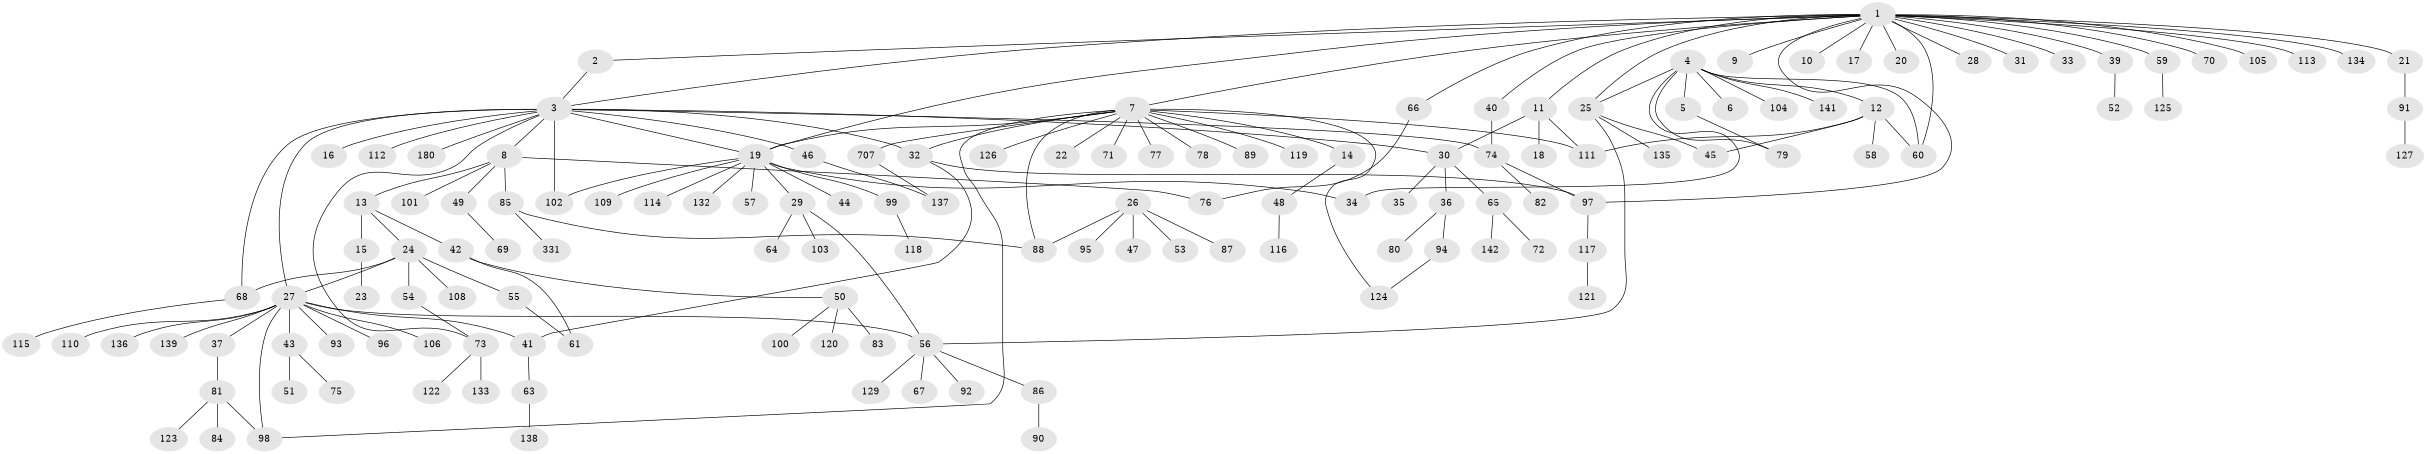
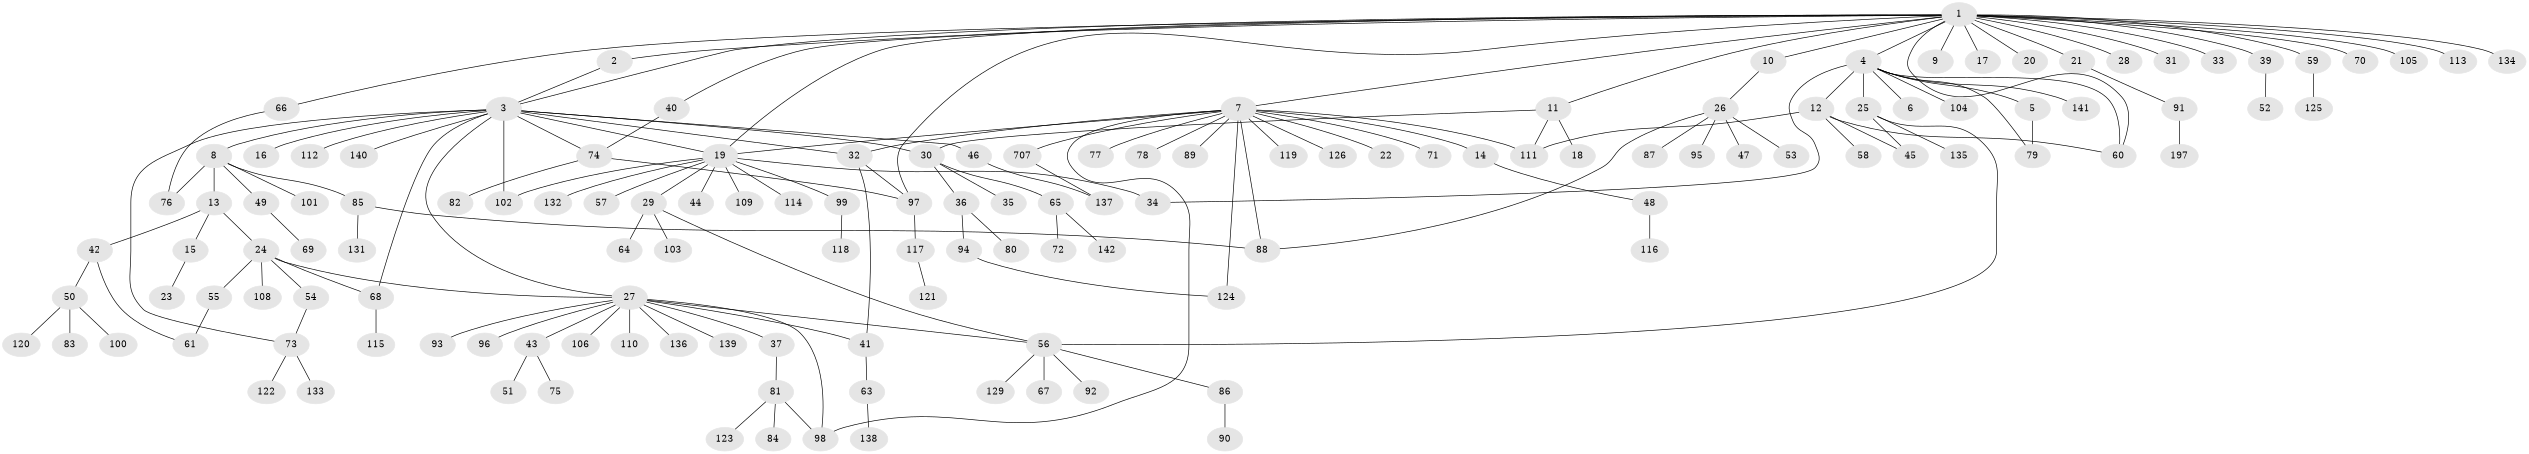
edge "1" -- "25": now "1" -- "4"
edge "10" -- "26": added
node "180": label "180" -> "140"
node "127": label "127" -> "197"
node "331": label "331" -> "131"
